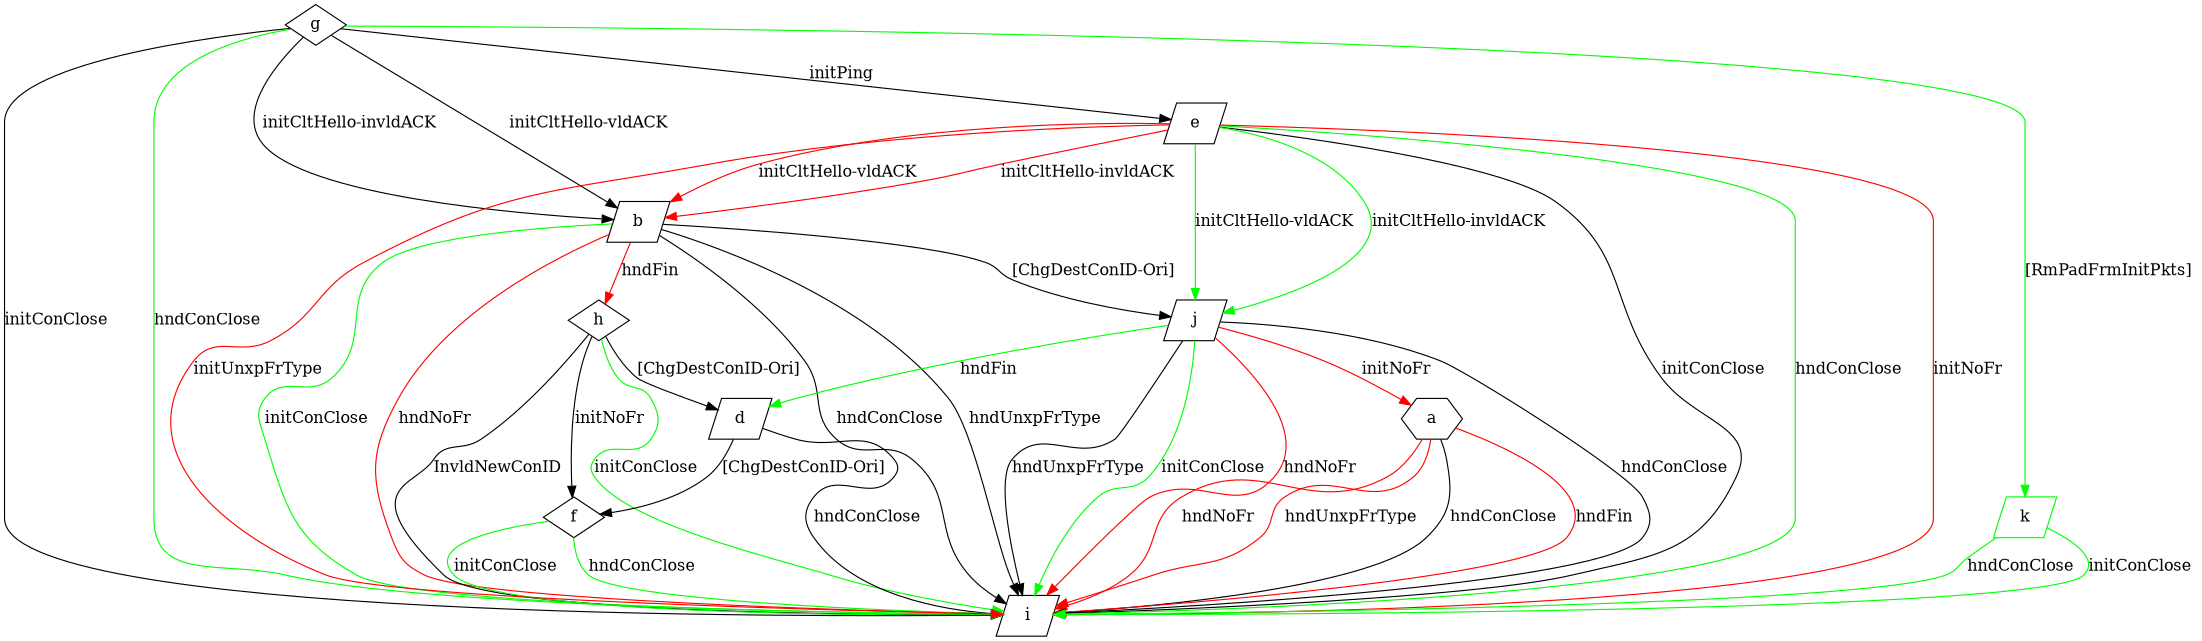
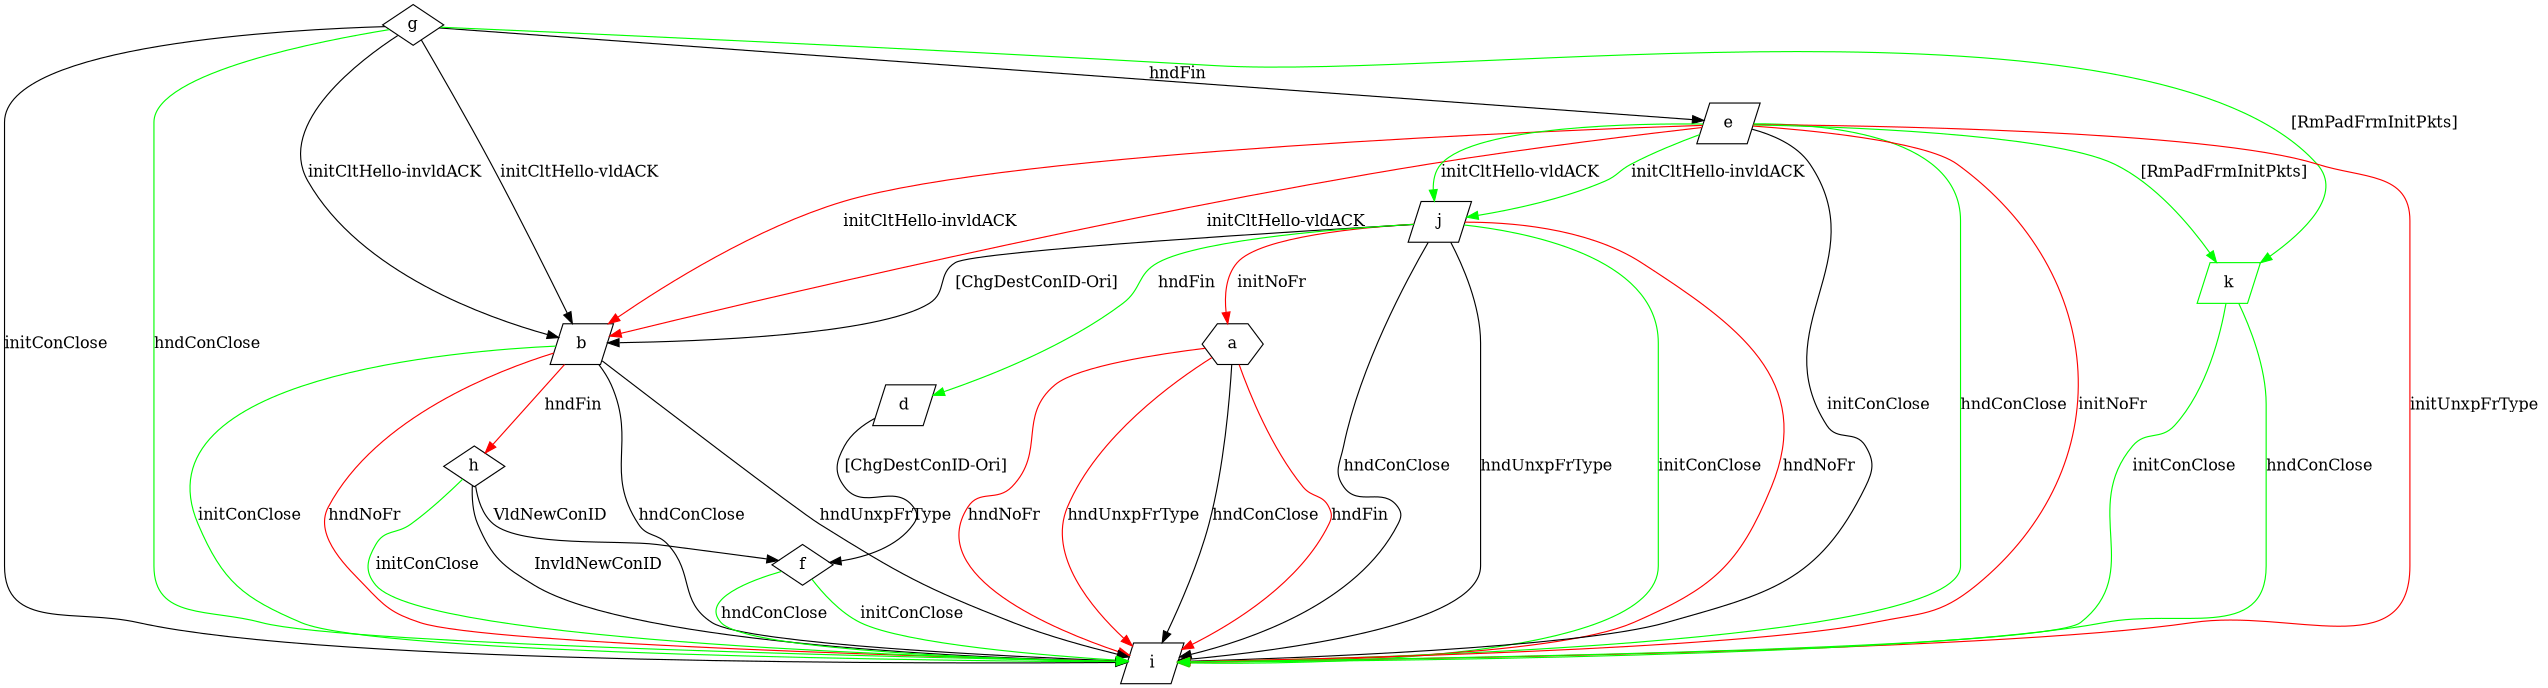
edge "g" -> "e": label "initPing " -> "hndFin "
edge "e" -> "k": added, label "[RmPadFrmInitPkts]"
edge "b" -> "j": reversed
edge "h" -> "d": removed, label "[ChgDestConID-Ori]"
edge "h" -> "f": label "initNoFr " -> "VldNewConID "
edge "d" -> "i": removed, label "hndConClose"
